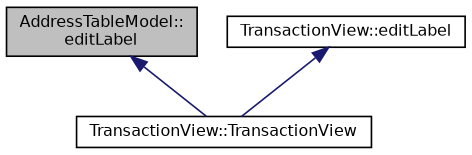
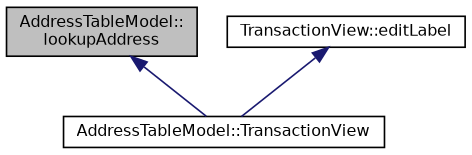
node "AddressTableModel:: editLabel": label "AddressTableModel:: editLabel" -> "AddressTableModel:: lookupAddress"
node "TransactionView::TransactionView": label "TransactionView::TransactionView" -> "AddressTableModel::TransactionView"
